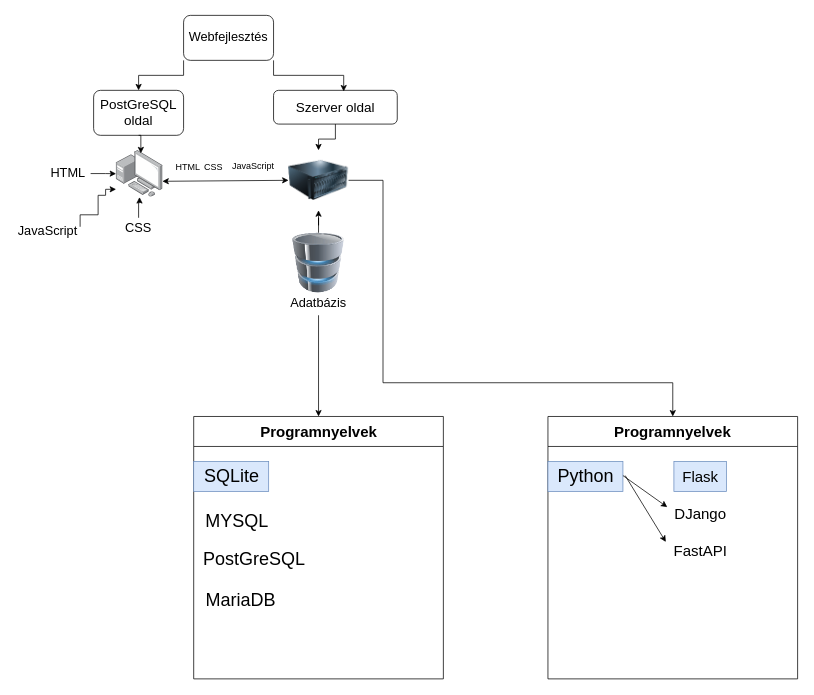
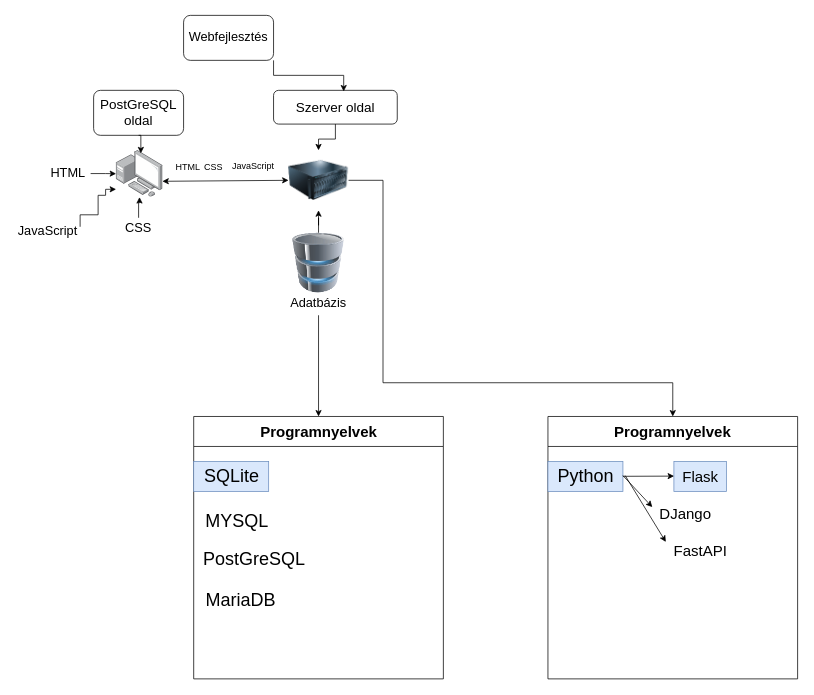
edge "Webfejlesztés" -> "PostGreSQL oldal": removed
edge "Python" -> "Flask": added
node "DJango": moved (700, 513) -> (685, 513)
